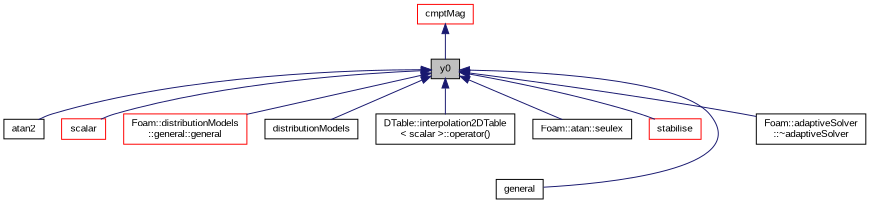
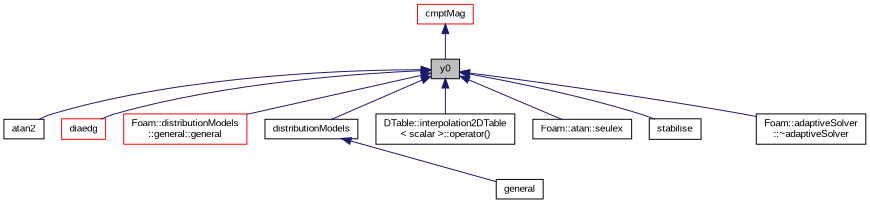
edge "general" -> "y0": now "general" -> "distributionModels"
node "scalar": label "scalar" -> "diaedg"
node "stabilise": color red -> black
